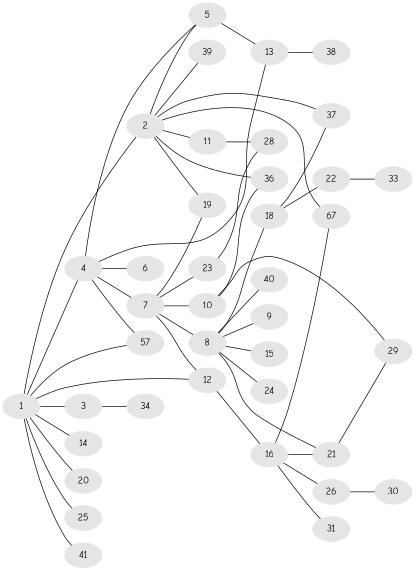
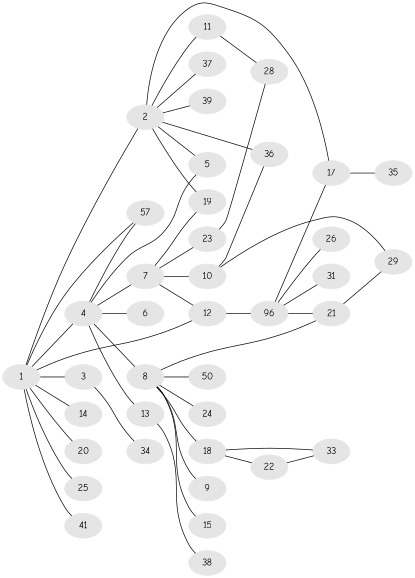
edge "5" -- "13": removed
edge "37" -- "18": now "33" -- "18"
node "35": added
node "67": label "67" -> "17"
node "40": label "40" -> "50"
edge "7" -- "8": now "4" -- "8"
node "16": label "16" -> "96"
node "30": removed
